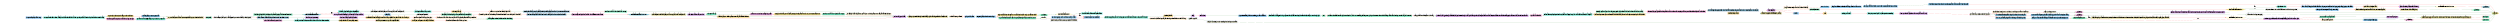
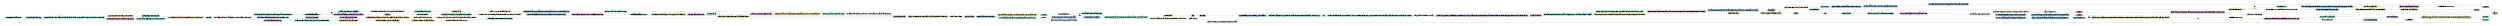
node "/EE/Types/Engine/StartDialogueNode": added
